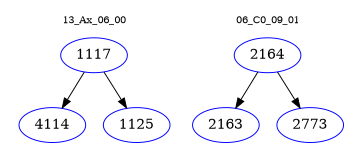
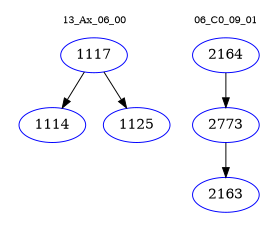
edge "2164" -> "2163": now "2773" -> "2163"
node "4114": label "4114" -> "1114"
